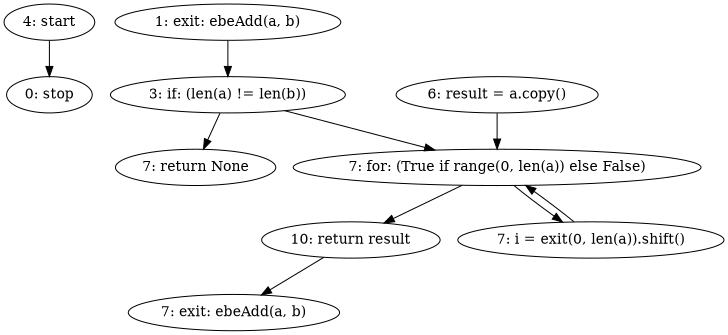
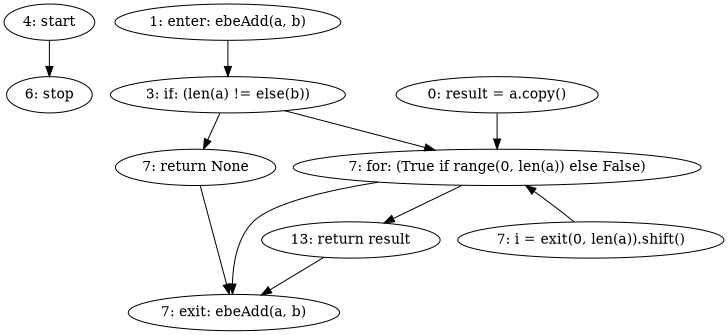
node "1: exit: ebeAdd(a, b)": label "1: exit: ebeAdd(a, b)" -> "1: enter: ebeAdd(a, b)"
node "0: stop": label "0: stop" -> "6: stop"
node "3: if: (len(a) != len(b))": label "3: if: (len(a) != len(b))" -> "3: if: (len(a) != else(b))"
node "6: result = a.copy()": label "6: result = a.copy()" -> "0: result = a.copy()"
edge "7: for: (True if range(0, len(a)) else False)" -> "7: i = exit(0, len(a)).shift()": now "7: for: (True if range(0, len(a)) else False)" -> "7: exit: ebeAdd(a, b)"
edge "7: return None" -> "7: exit: ebeAdd(a, b)": added
node "10: return result": label "10: return result" -> "13: return result"
